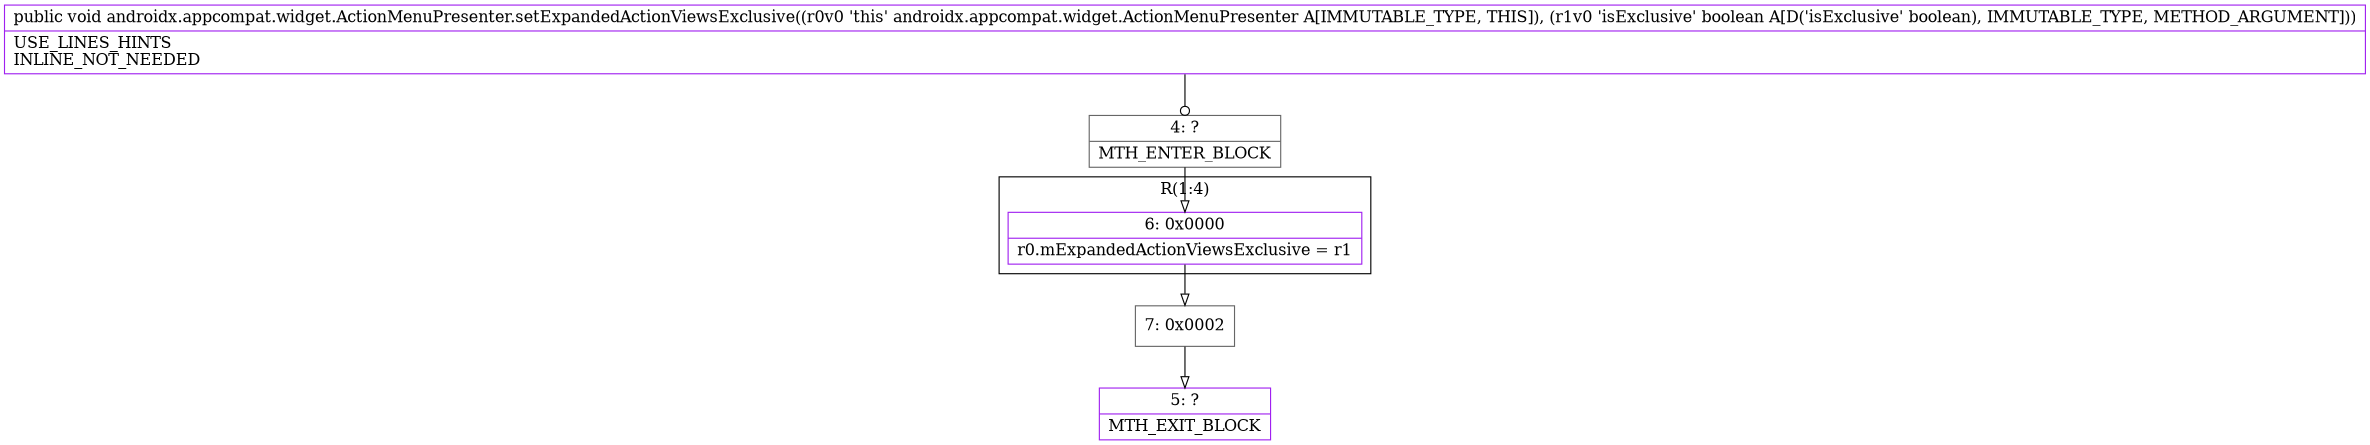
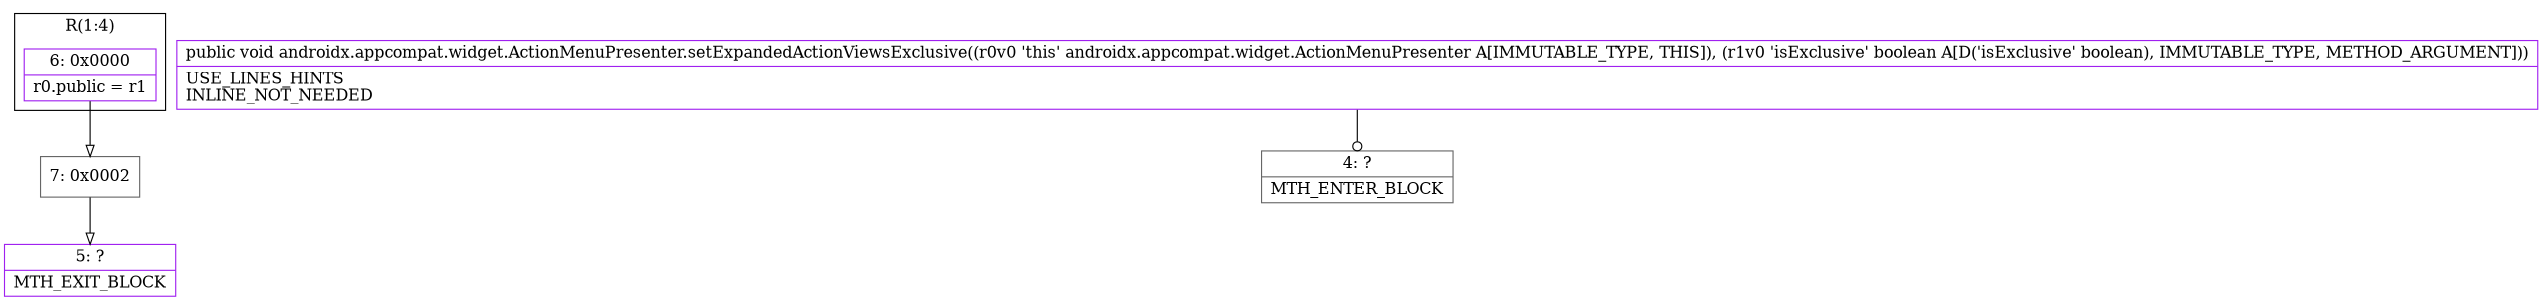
edge "4: ?" -> "6: 0x0000": removed
node "6: 0x0000": text "r0.mExpandedActionViewsExclusive = r1" -> "r0.public = r1"
